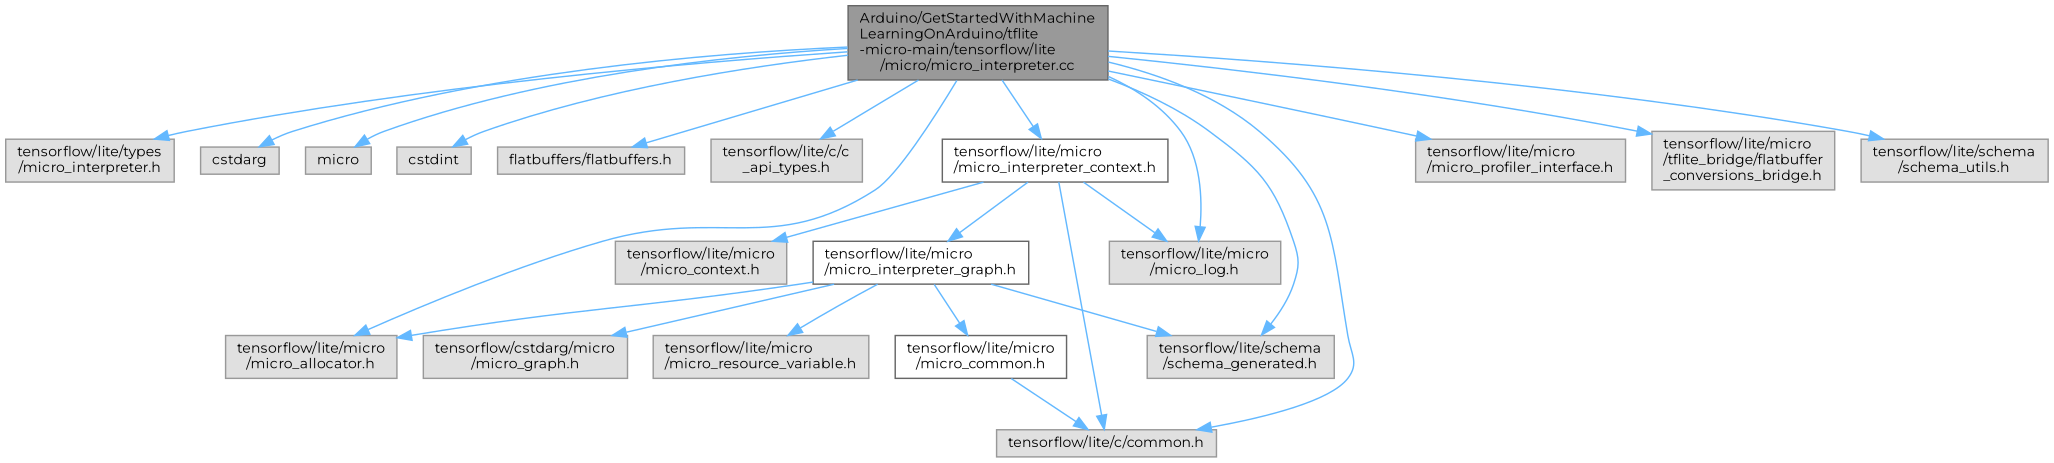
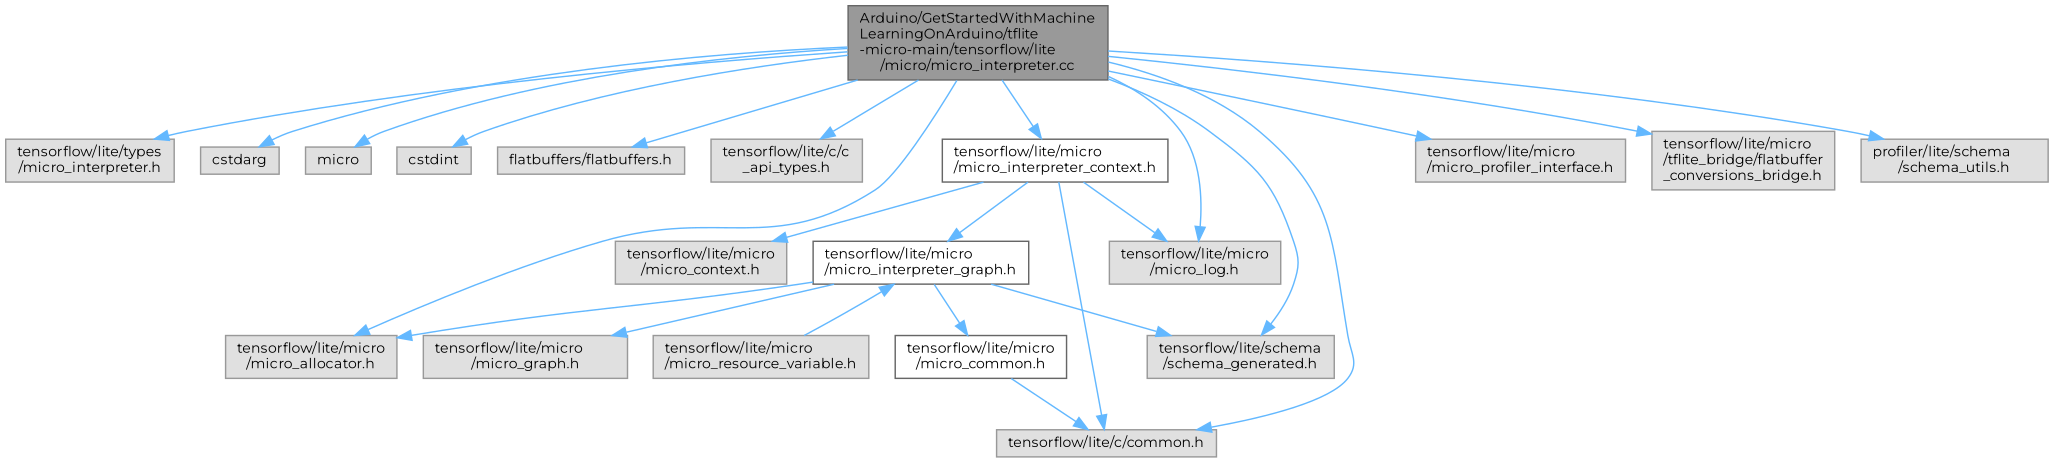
node "tensorflow/lite/schema /schema_utils.h": label "tensorflow/lite/schema /schema_utils.h" -> "profiler/lite/schema /schema_utils.h"
edge "tensorflow/lite/micro /micro_interpreter_graph.h" -> "tensorflow/lite/micro /micro_resource_variable.h": reversed
node "tensorflow/cstdarg/micro /micro_graph.h": label "tensorflow/cstdarg/micro /micro_graph.h" -> "tensorflow/lite/micro /micro_graph.h"
